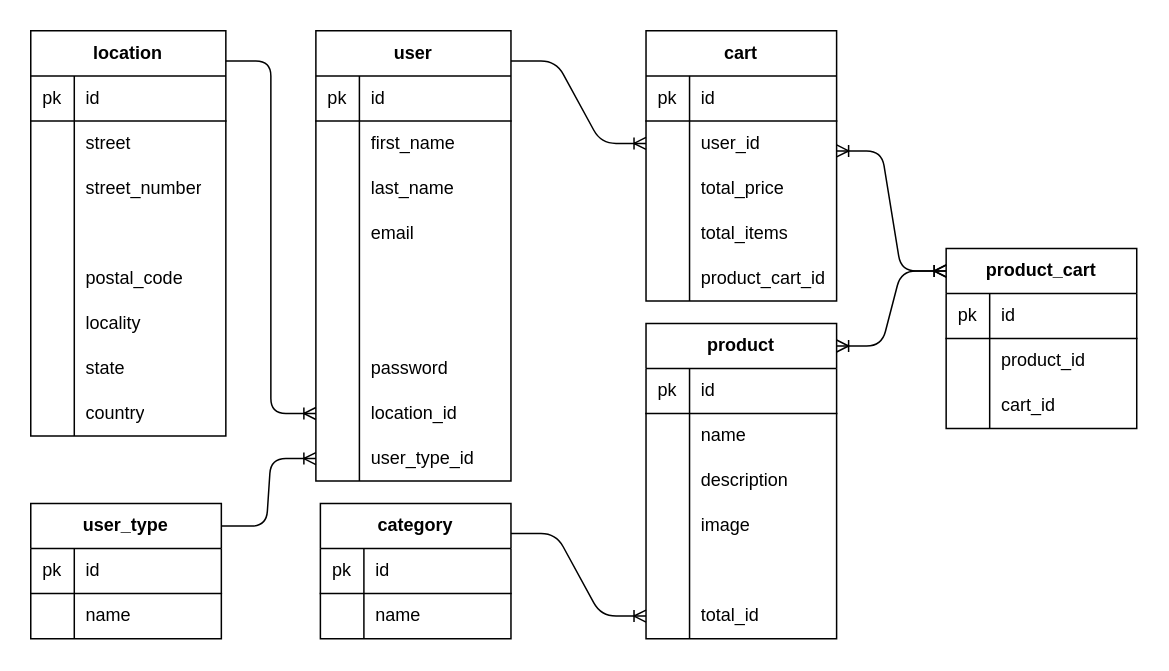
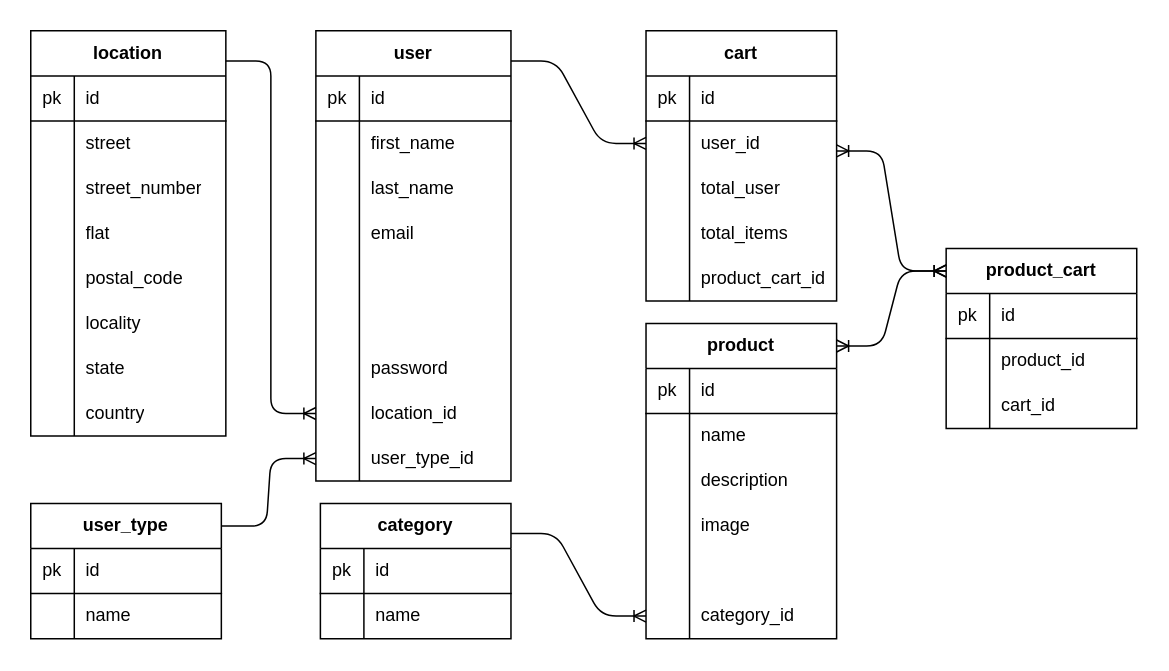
node "total_price": label "total_price" -> "total_user"
node "flat": added
node "total_id": label "total_id" -> "category_id"
